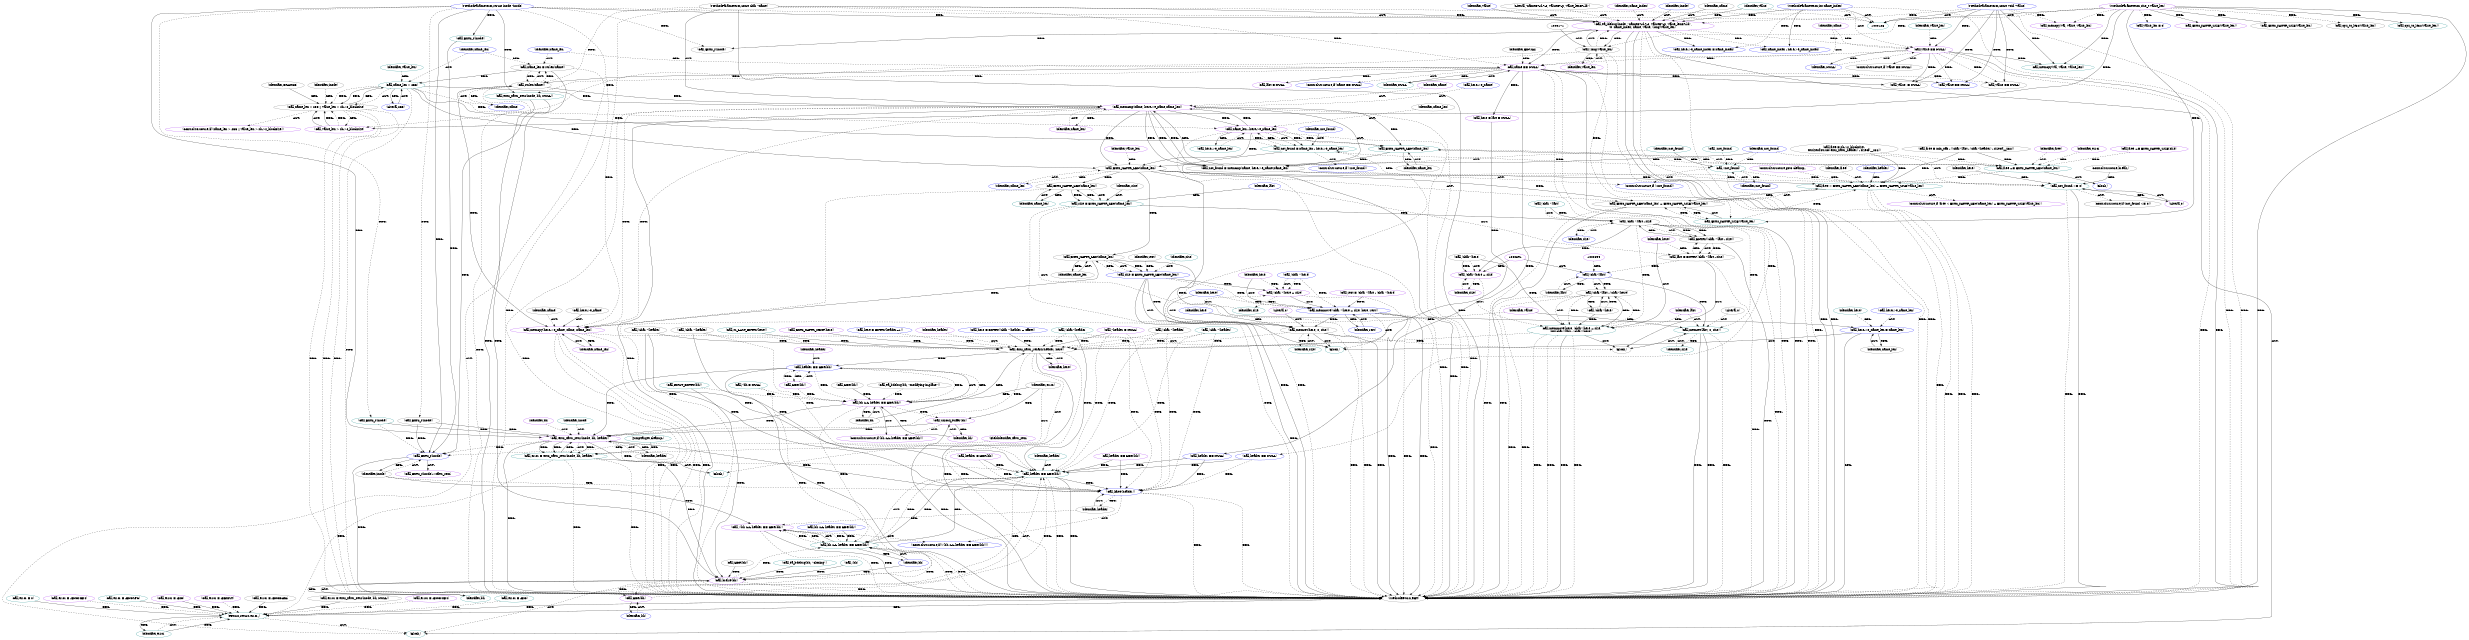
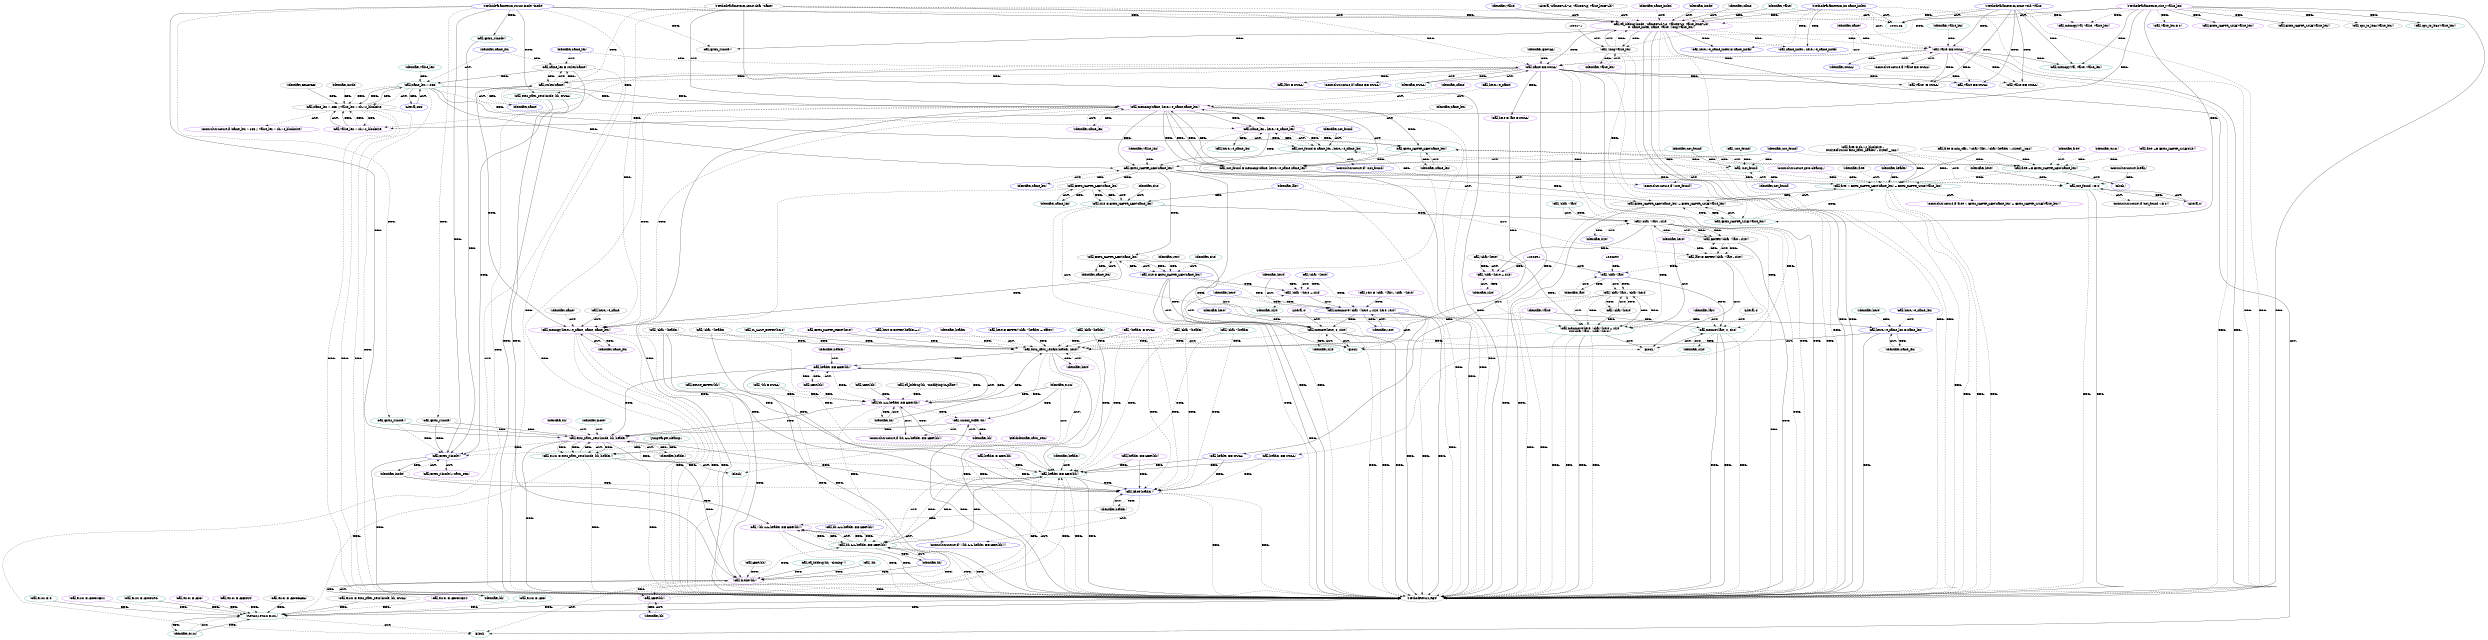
edge "(Call,here->e_name_len = name_len)" -> "(MethodReturn,RET)": label "CFG: " -> "DDG: "
